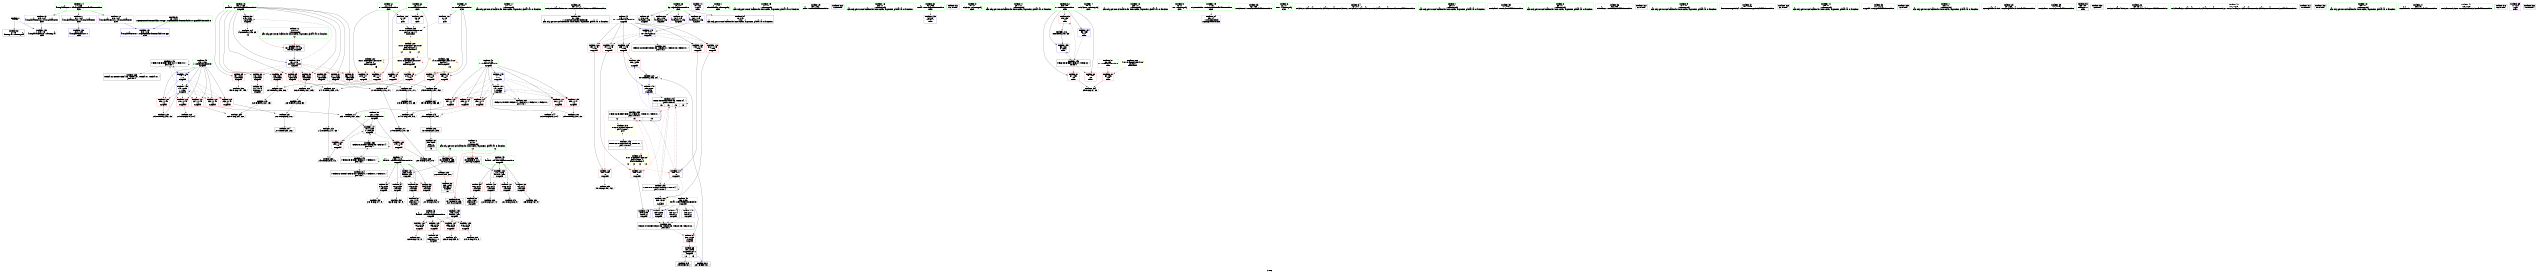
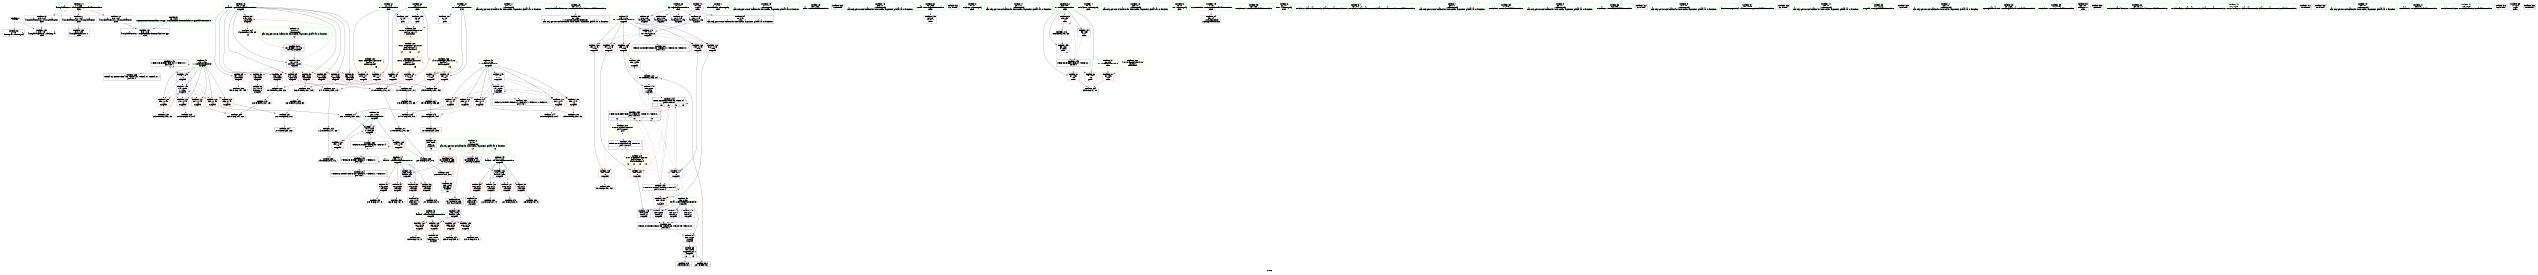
node "NodeID: 82": text "main" -> "goiiii"
